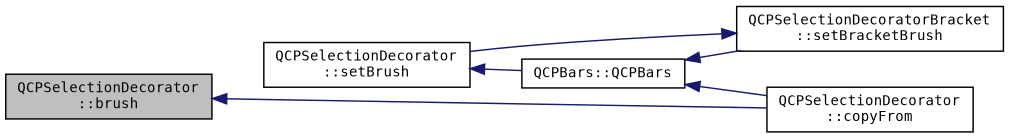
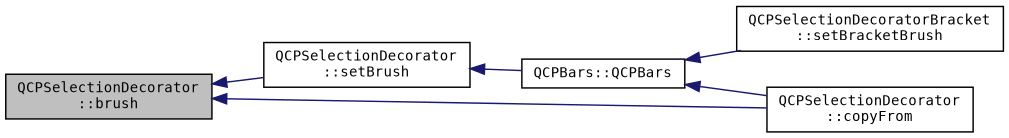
edge "QCPSelectionDecorator ::setBrush" -> "QCPSelectionDecoratorBracket ::setBracketBrush": now "QCPSelectionDecorator ::setBrush" -> "QCPSelectionDecorator ::brush"
